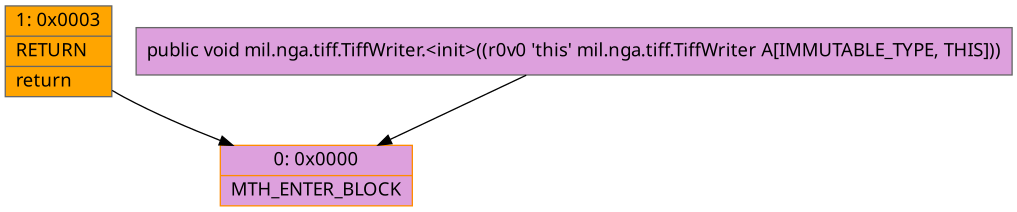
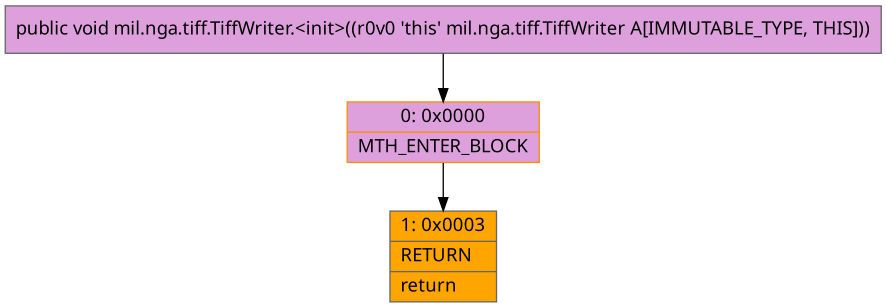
edge "1: 0x0003" -> "0: 0x0000": reversed
